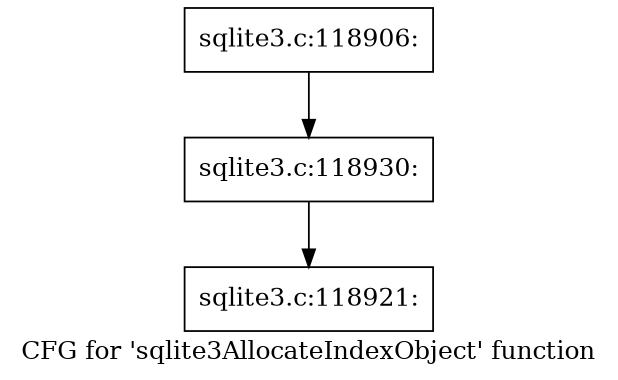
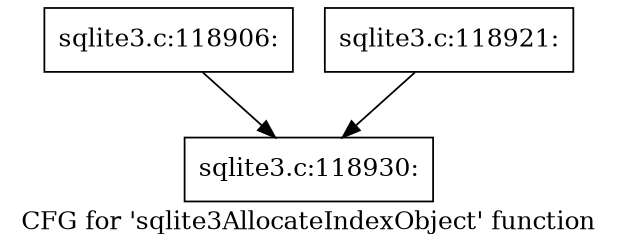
edge "sqlite3.c:118930:" -> "sqlite3.c:118921:": reversed
